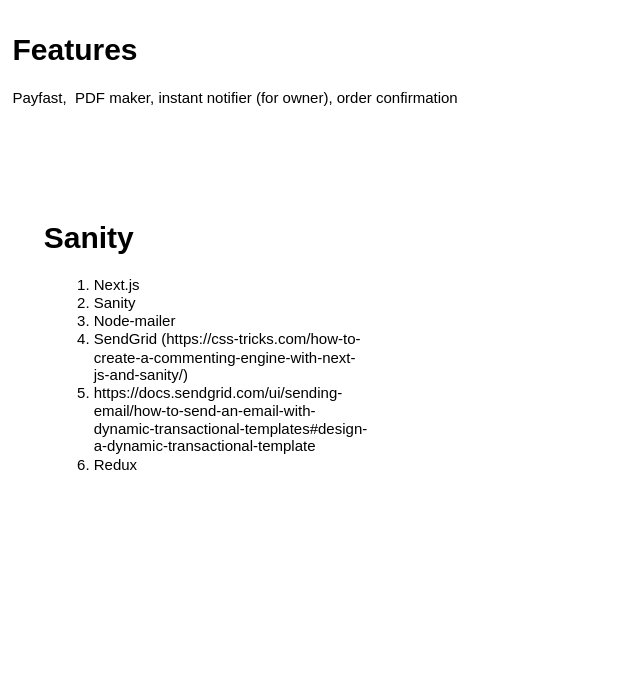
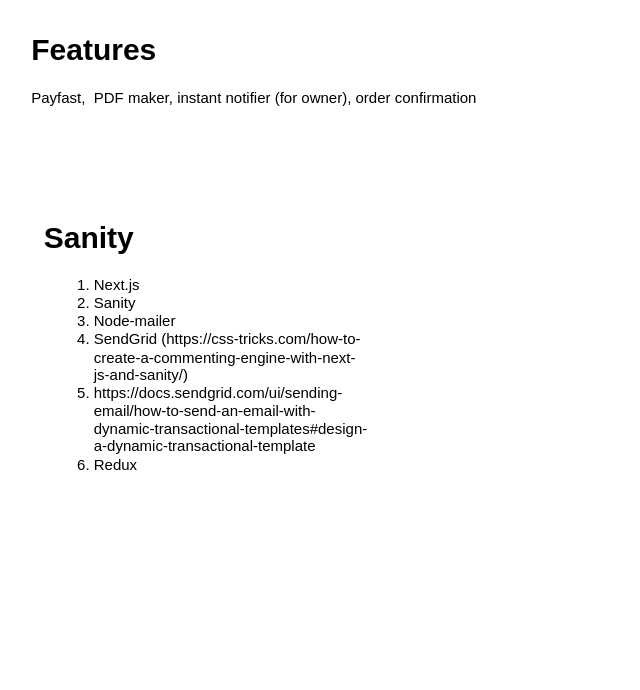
node "Features Payfast, PDF maker, instant notifier (for owner), order confirmation": moved (301, 94) -> (319, 94)
